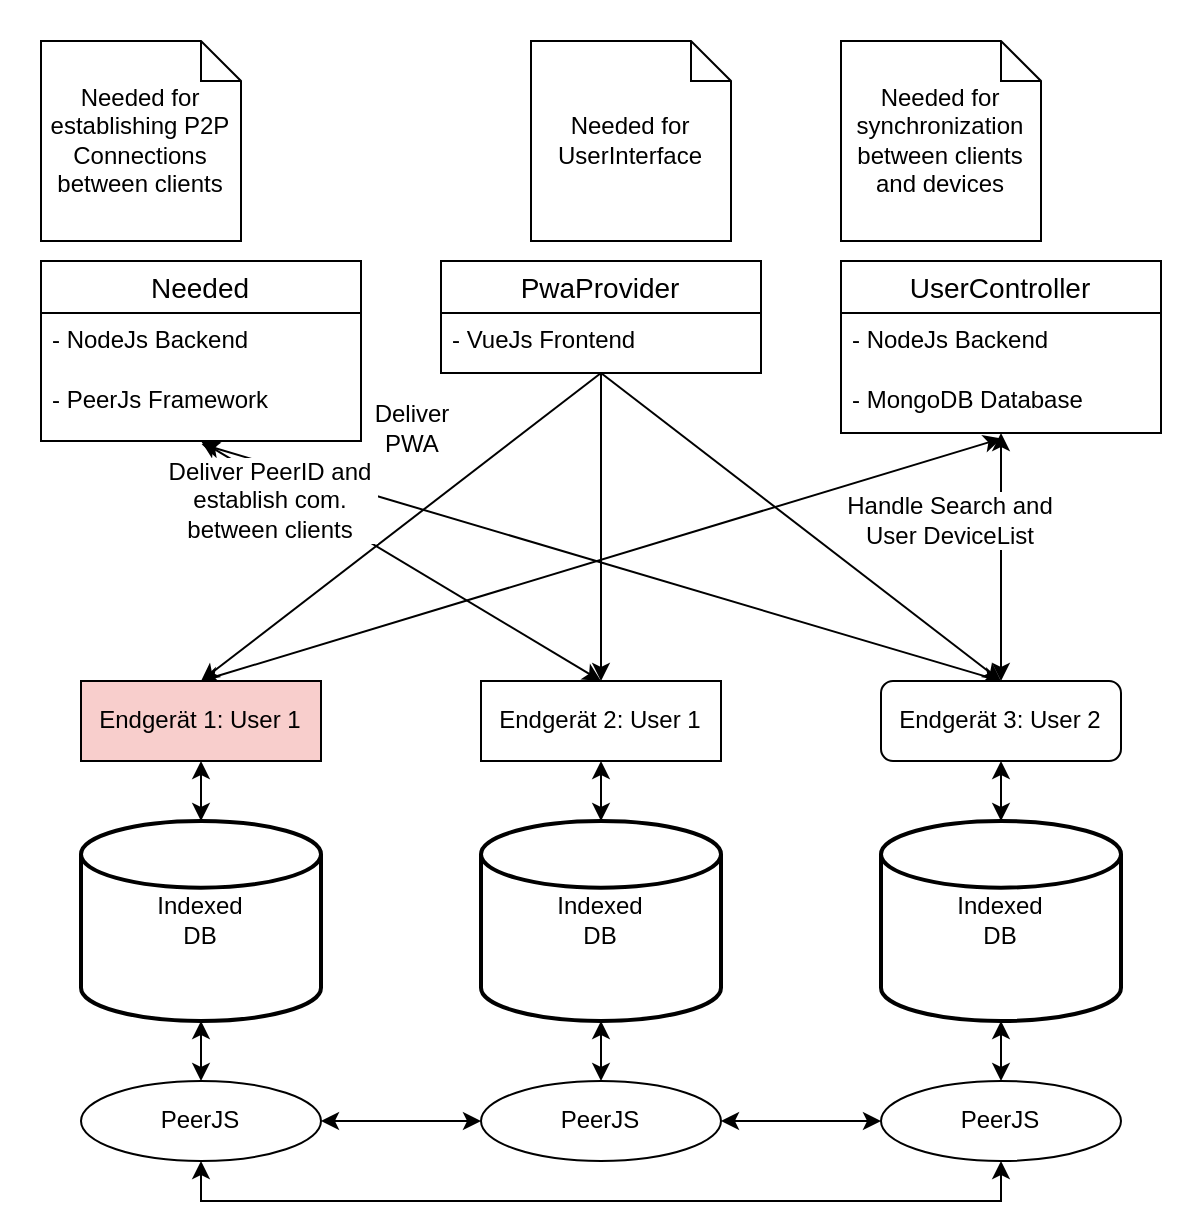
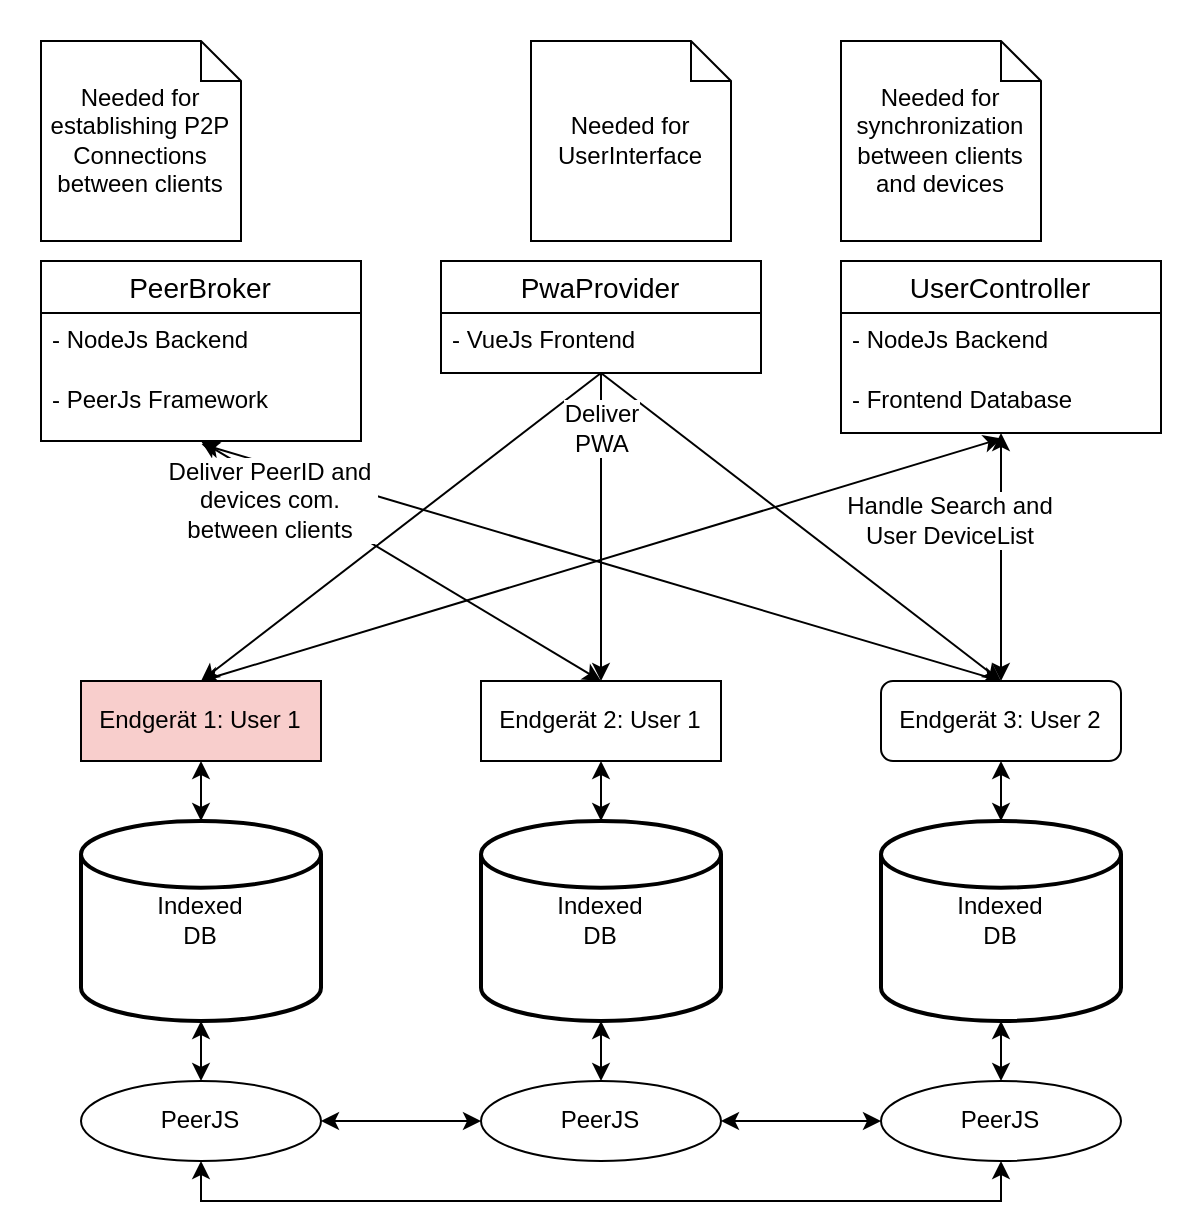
node "Needed": label "Needed" -> "PeerBroker"
node "- MongoDB Database": label "- MongoDB Database" -> "- Frontend Database"
node "Deliver PWA": moved (413, 429) -> (603, 429)
node "Deliver PeerID and establish com. between clients": label "Deliver PeerID and establish com. between clients" -> "Deliver PeerID and devices com. between clients"
